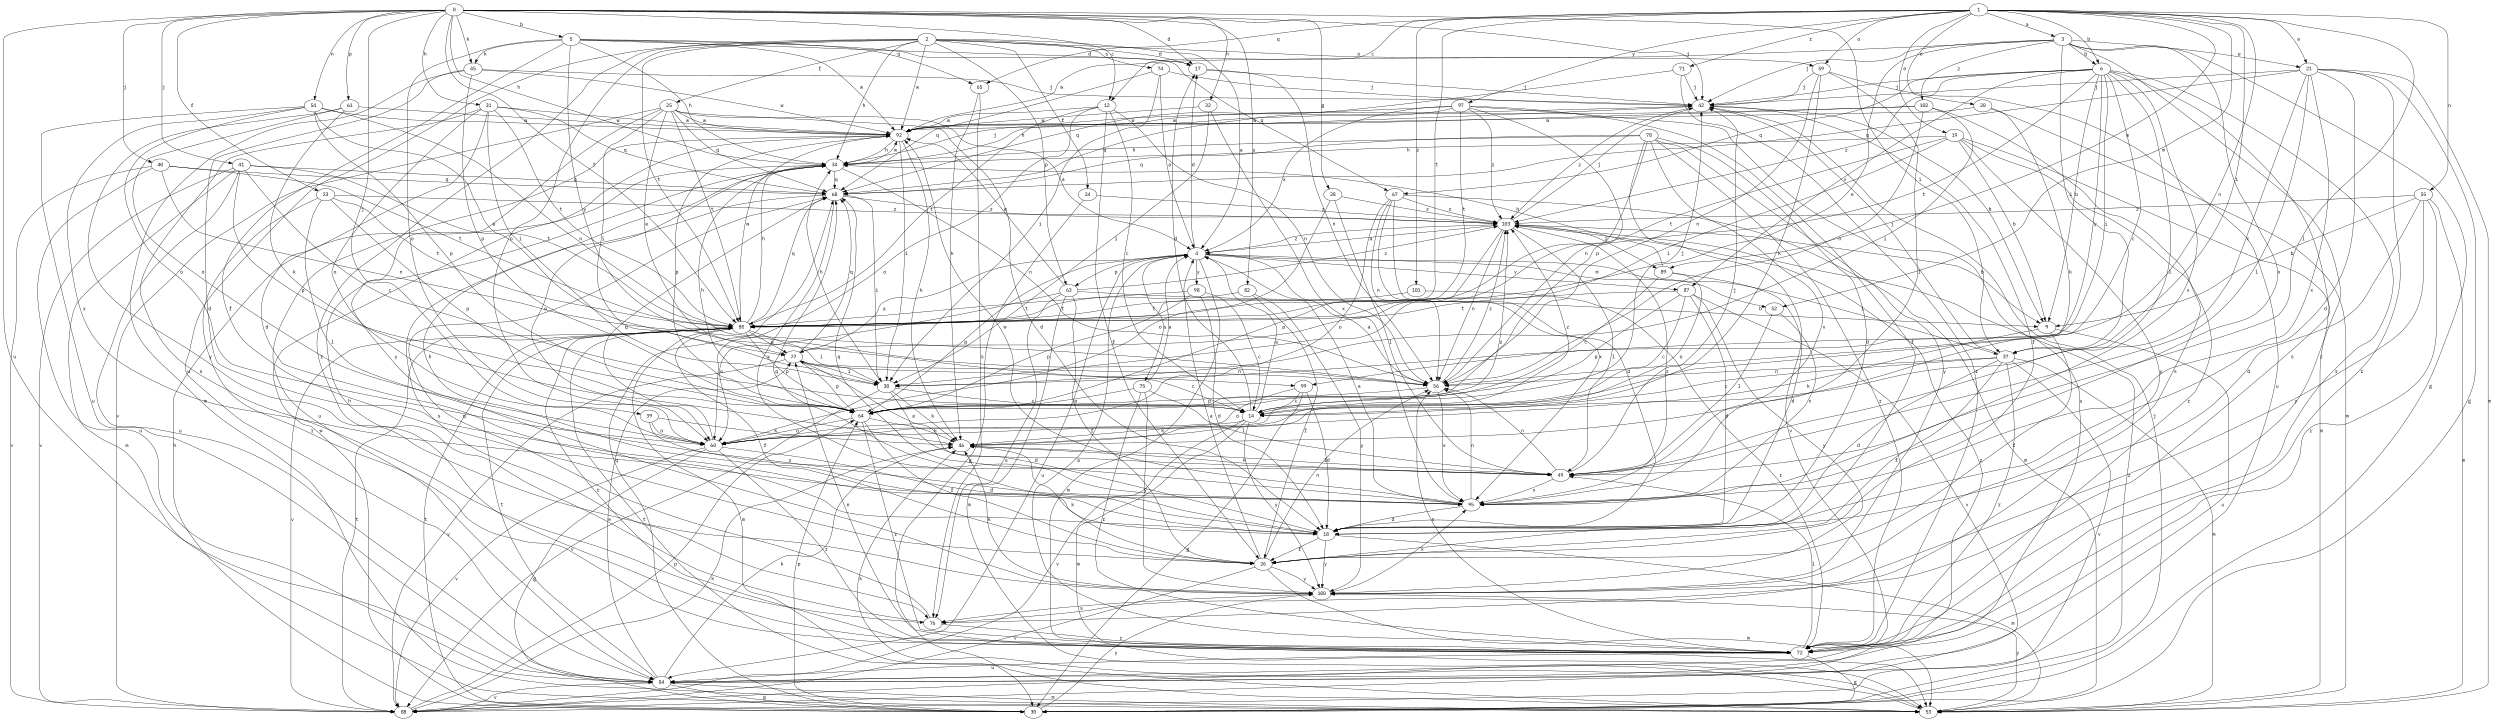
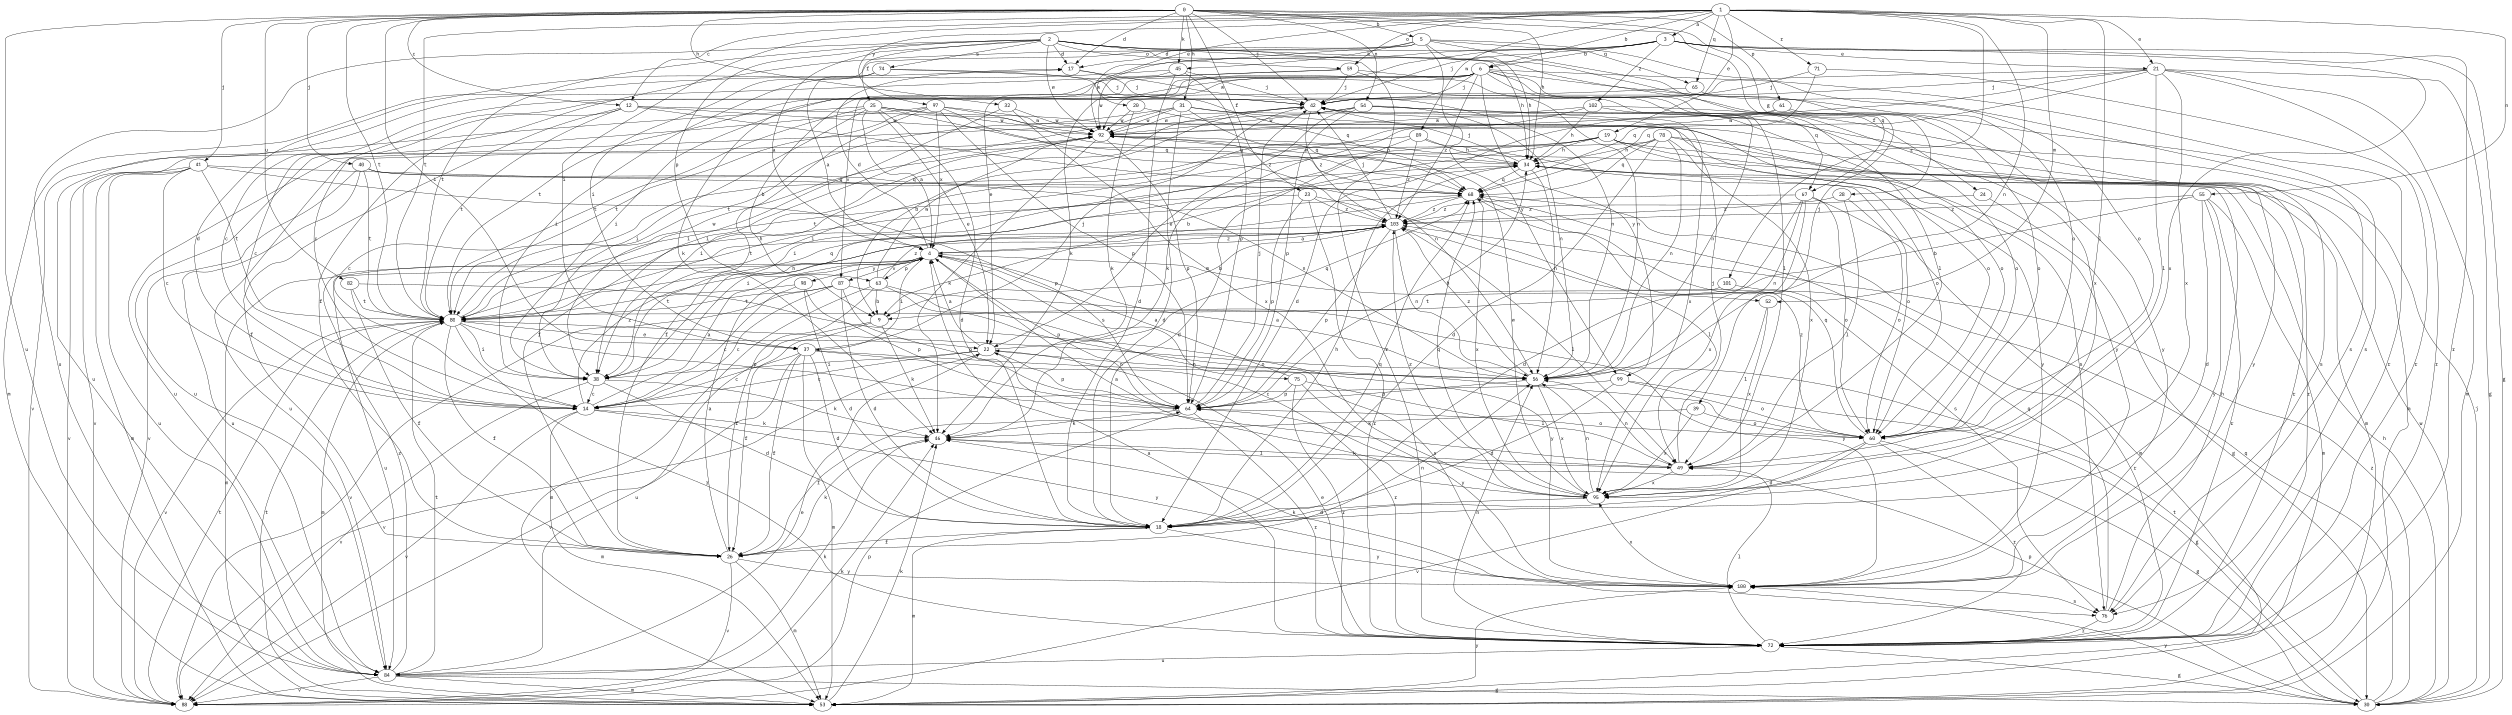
edge "103" -> "89": reversed
